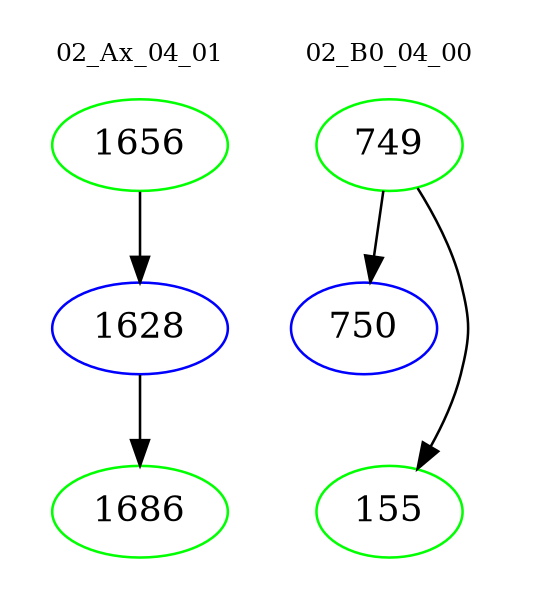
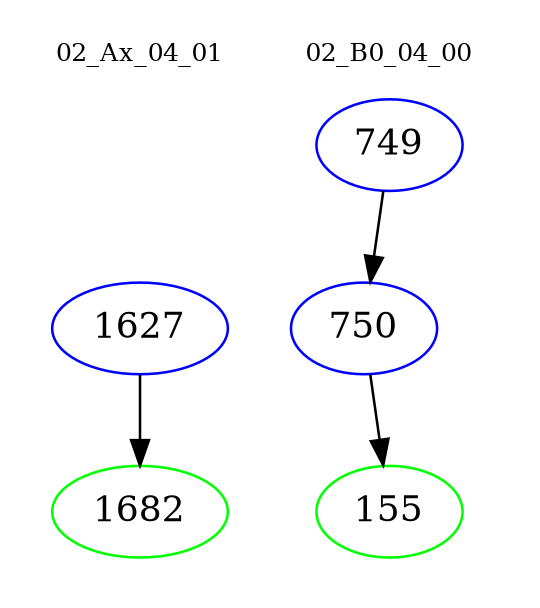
node "1656": removed
node "749": color green -> blue
edge "749" -> "155": now "750" -> "155"
node "1628": label "1628" -> "1627"
node "1686": label "1686" -> "1682"
